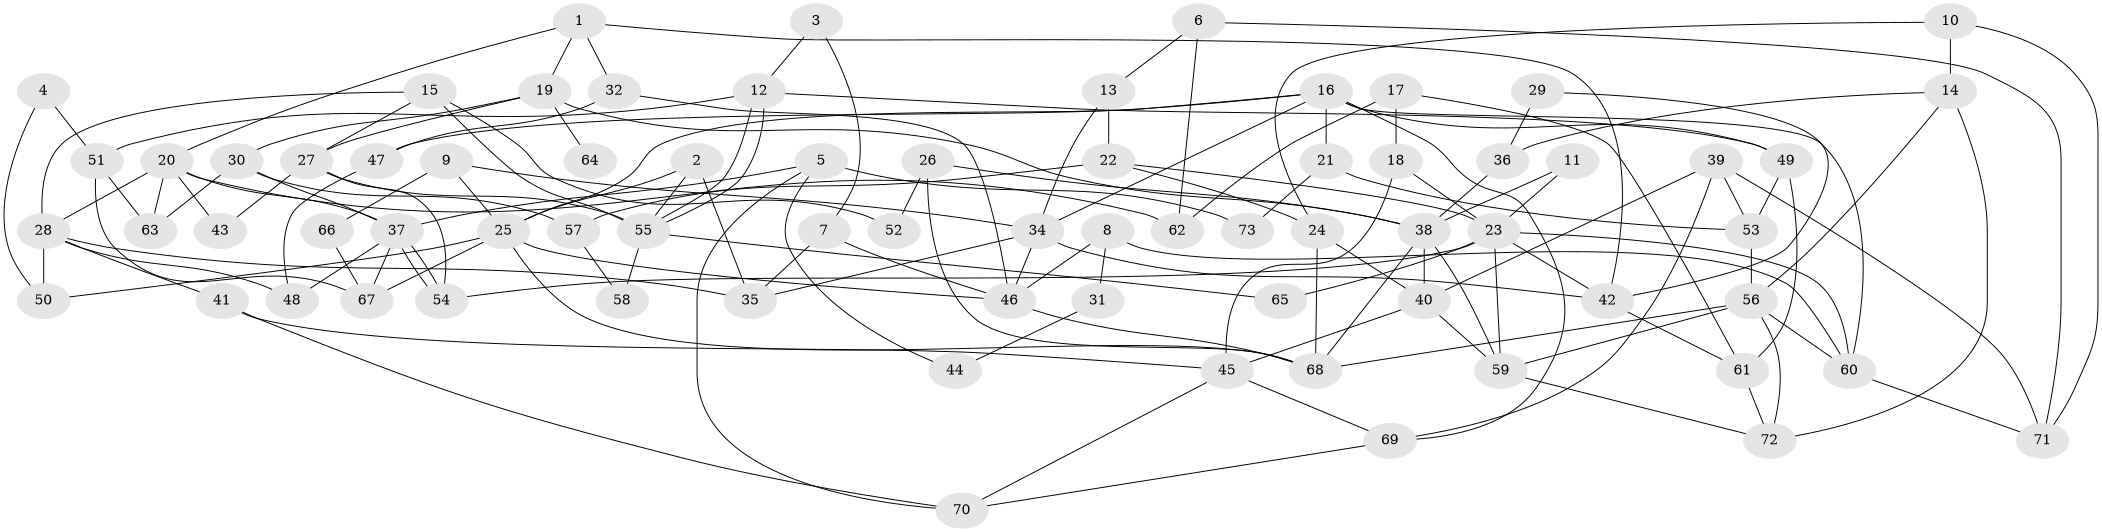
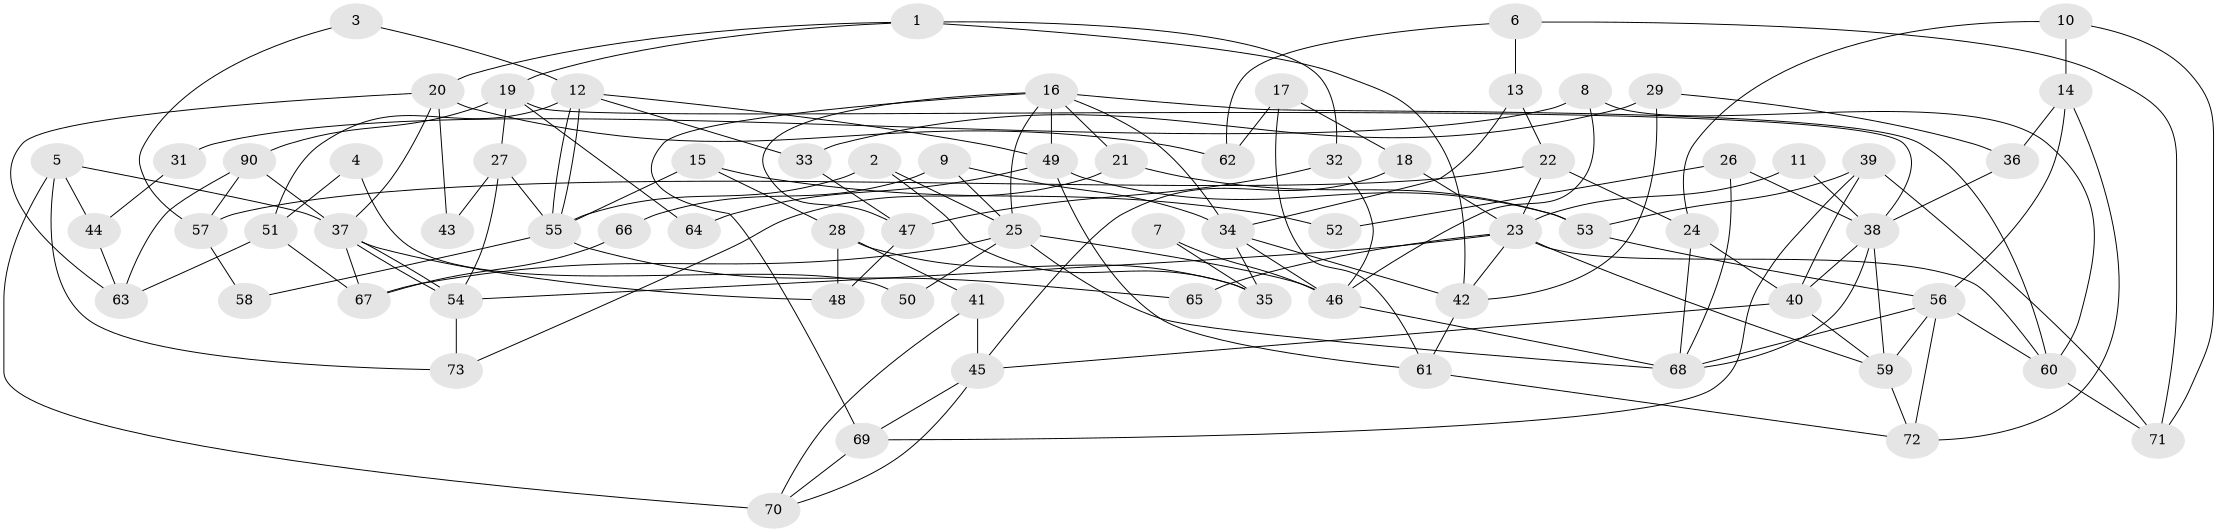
edge "15" -- "27": removed
edge "3" -- "7": now "3" -- "57"
node "30": label "30" -> "90"
node "33": added
edge "49" -- "64": added
edge "20" -- "28": removed
edge "28" -- "50": removed
edge "44" -- "63": added
edge "54" -- "73": added
